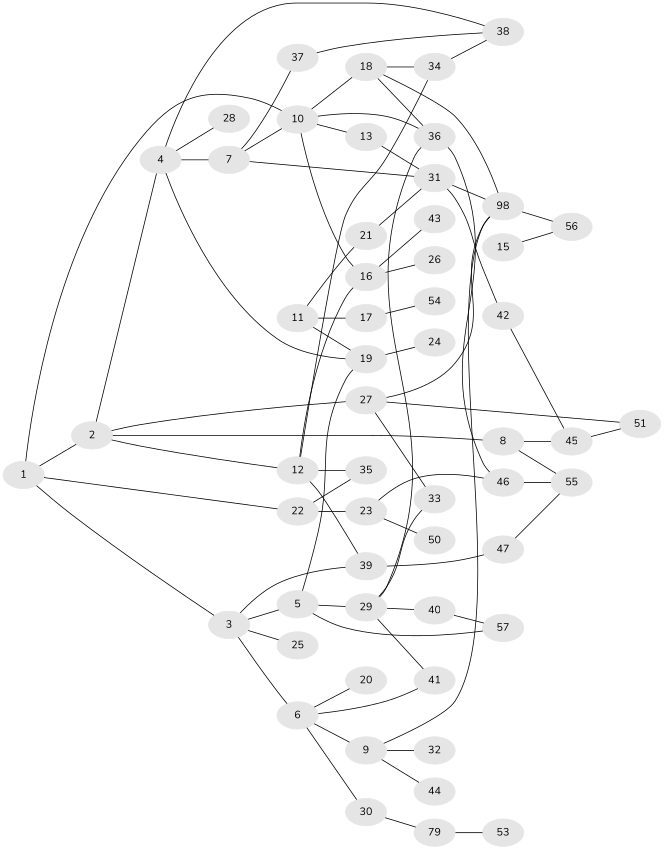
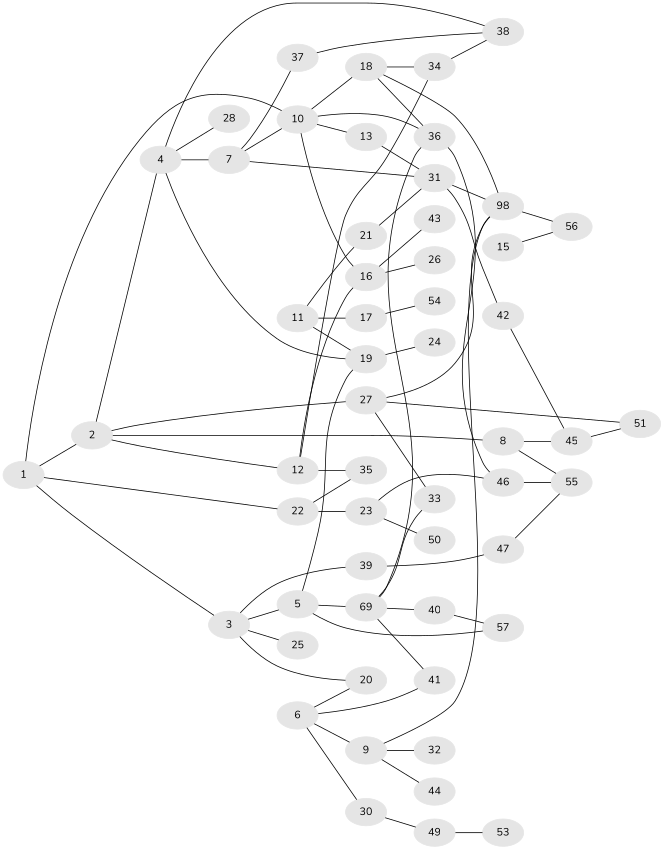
edge "12" -- "39": removed
node "29": label "29" -> "69"
edge "3" -- "6": now "3" -- "20"
node "79": label "79" -> "49"
